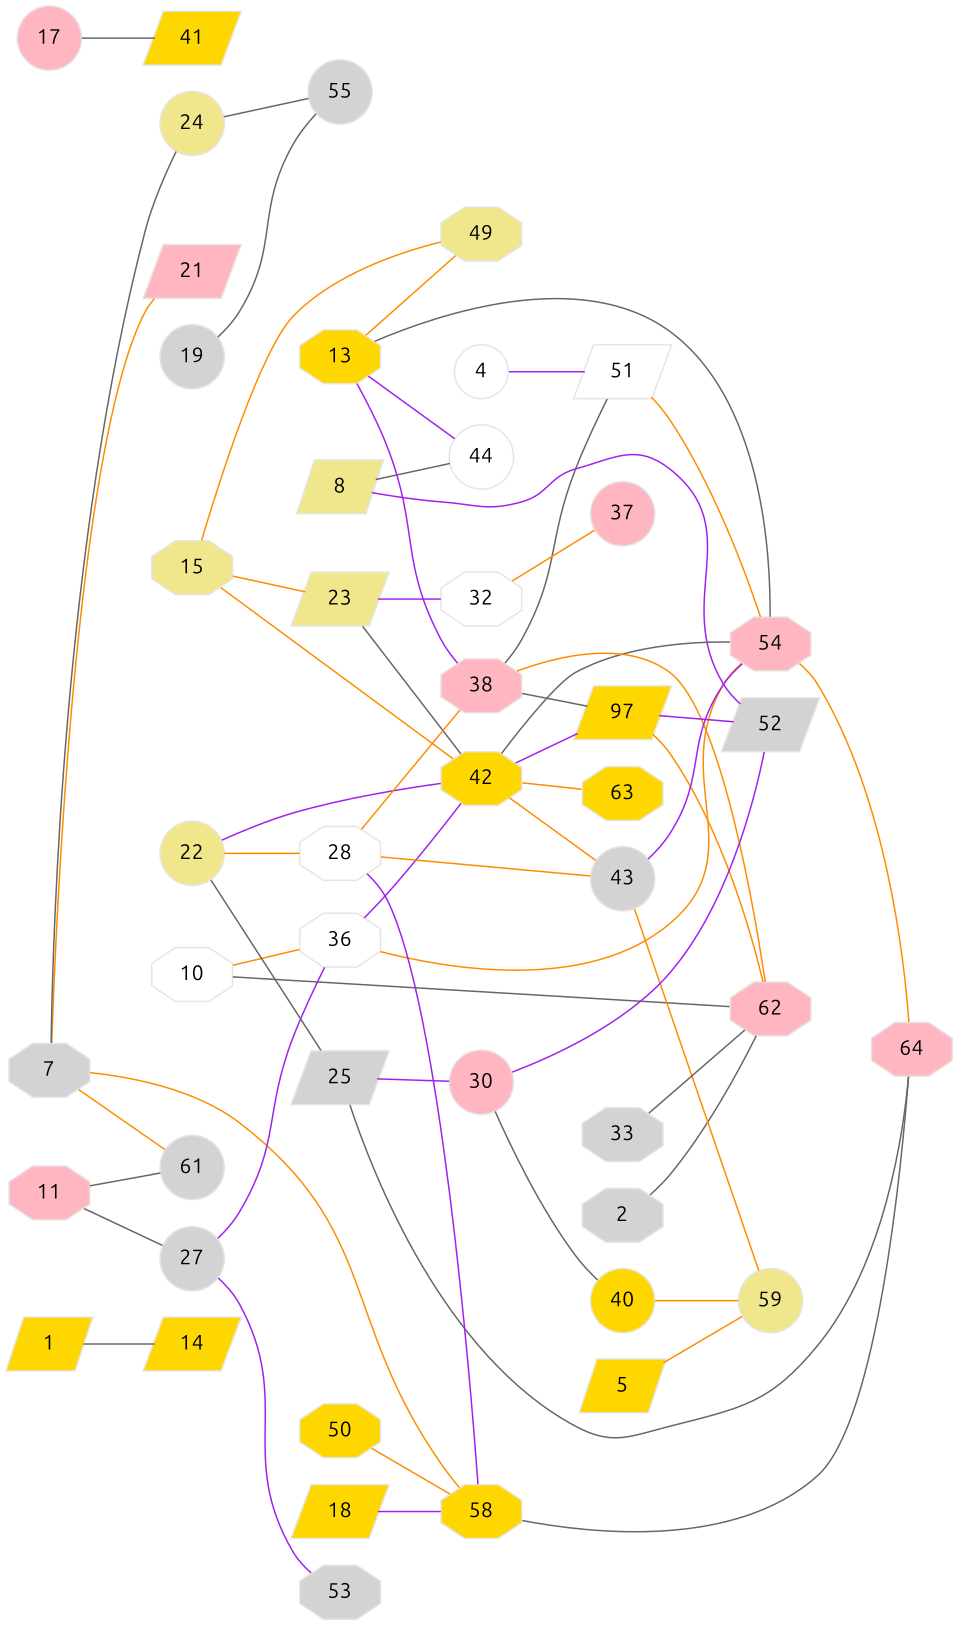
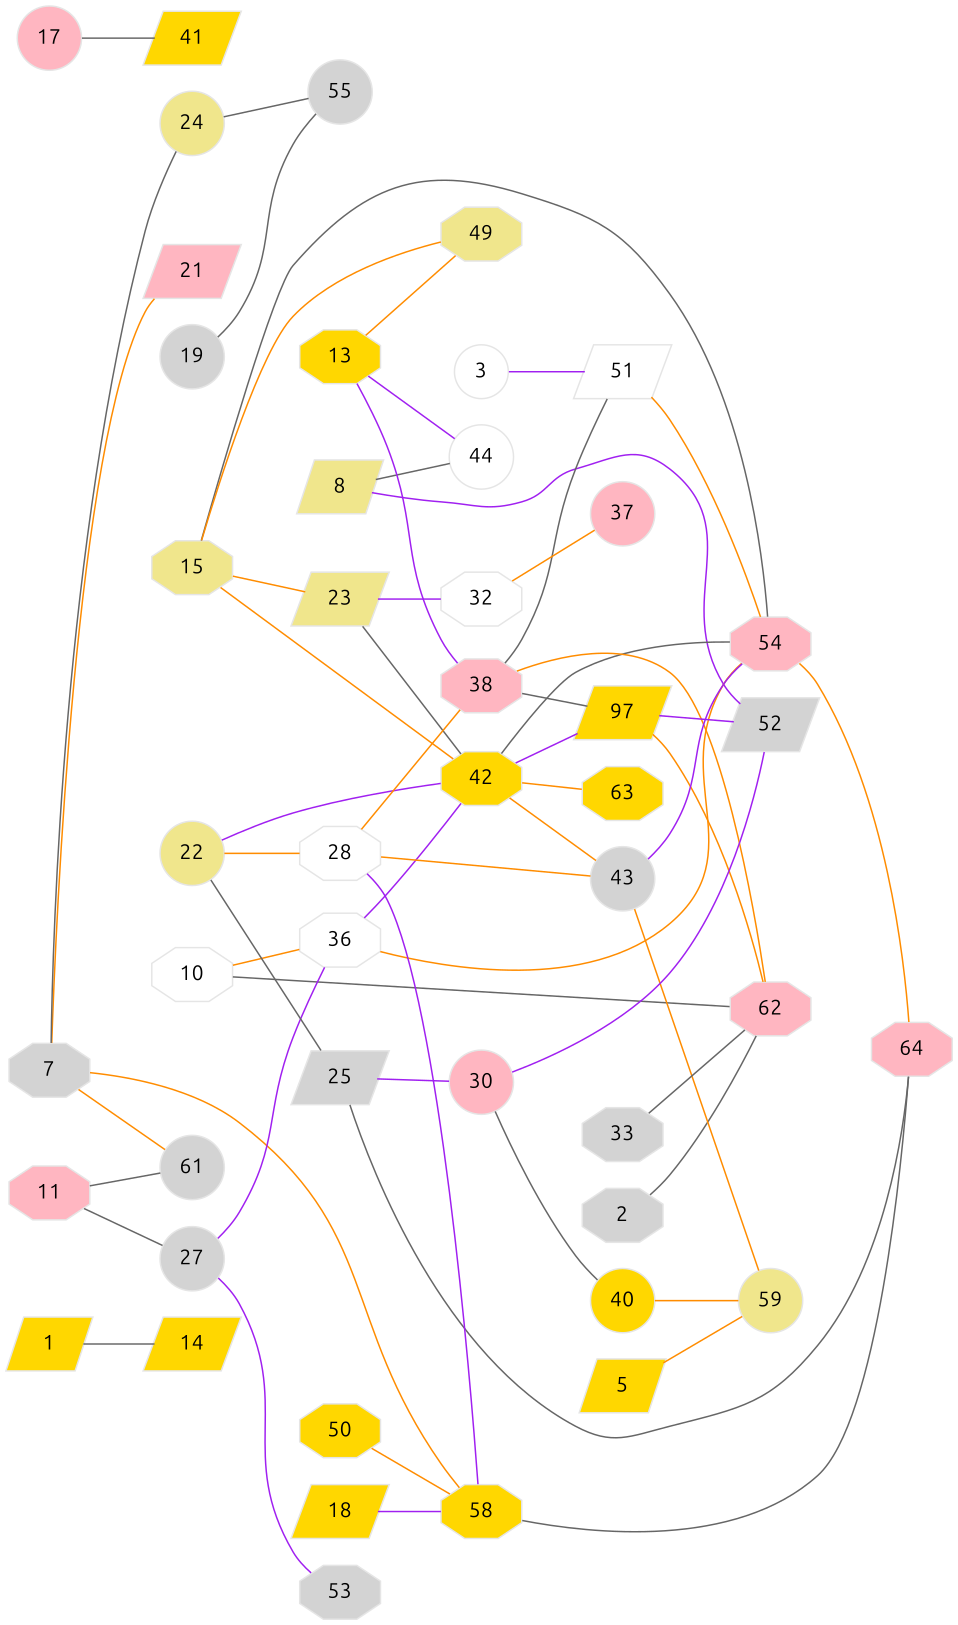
edge "13" -- "54": now "15" -- "54"
node "4": label "4" -> "3"
